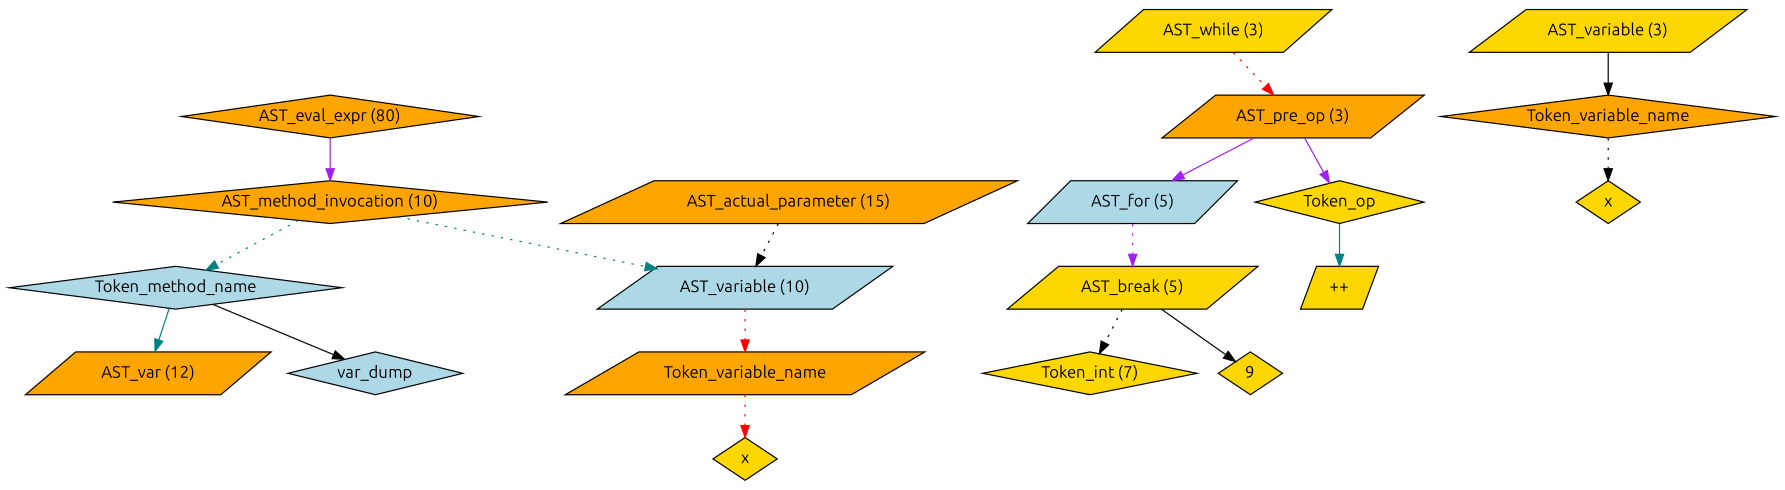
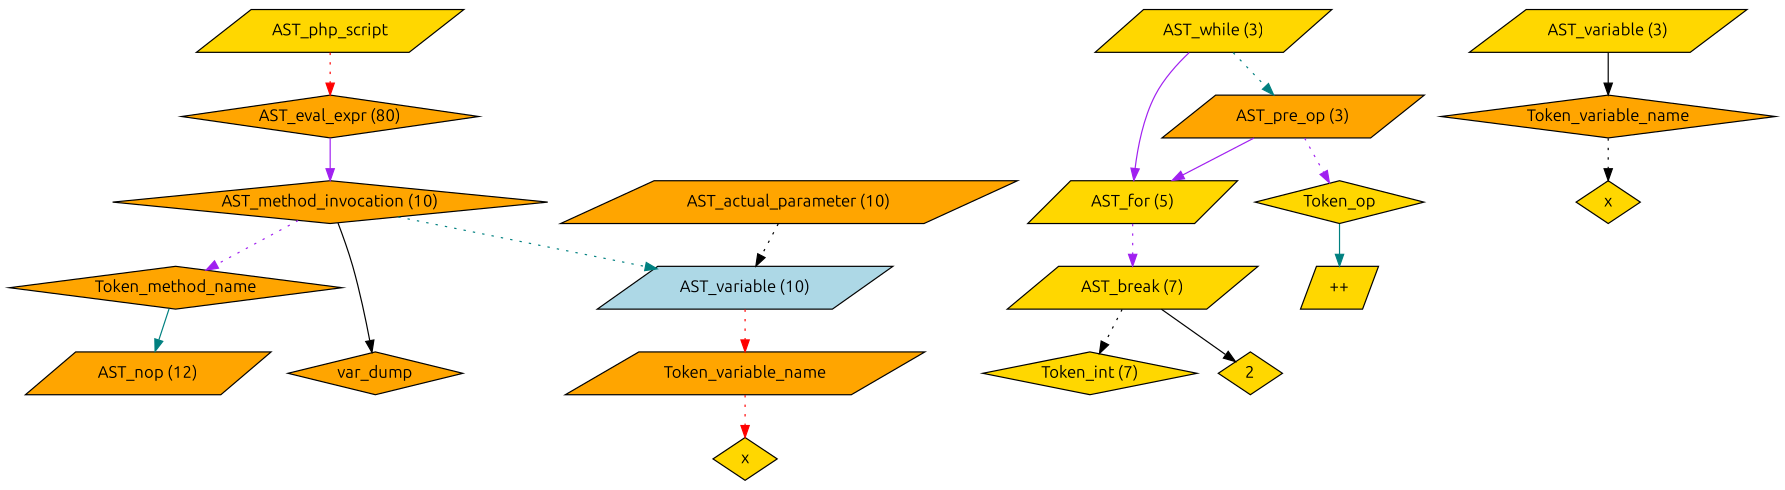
node "AST_php_script": added
edge "AST_while (3)" -> "AST_pre_op (3)": color red -> teal
edge "AST_while (3)" -> "AST_for (5)": added
edge "AST_pre_op (3)" -> "Token_op": style solid -> dotted
node "AST_actual_parameter (15)": label "AST_actual_parameter (15)" -> "AST_actual_parameter (10)"
node "AST_for (5)": fillcolor lightblue -> gold
edge "AST_method_invocation (10)" -> "Token_method_name": color teal -> purple
node "Token_method_name": fillcolor lightblue -> orange
node "AST_break (5)": label "AST_break (5)" -> "AST_break (7)"
edge "Token_method_name" -> "var_dump": now "AST_method_invocation (10)" -> "var_dump"
node "AST_var (12)": label "AST_var (12)" -> "AST_nop (12)"
node "var_dump": fillcolor lightblue -> orange
node "9": label "9" -> "2"
